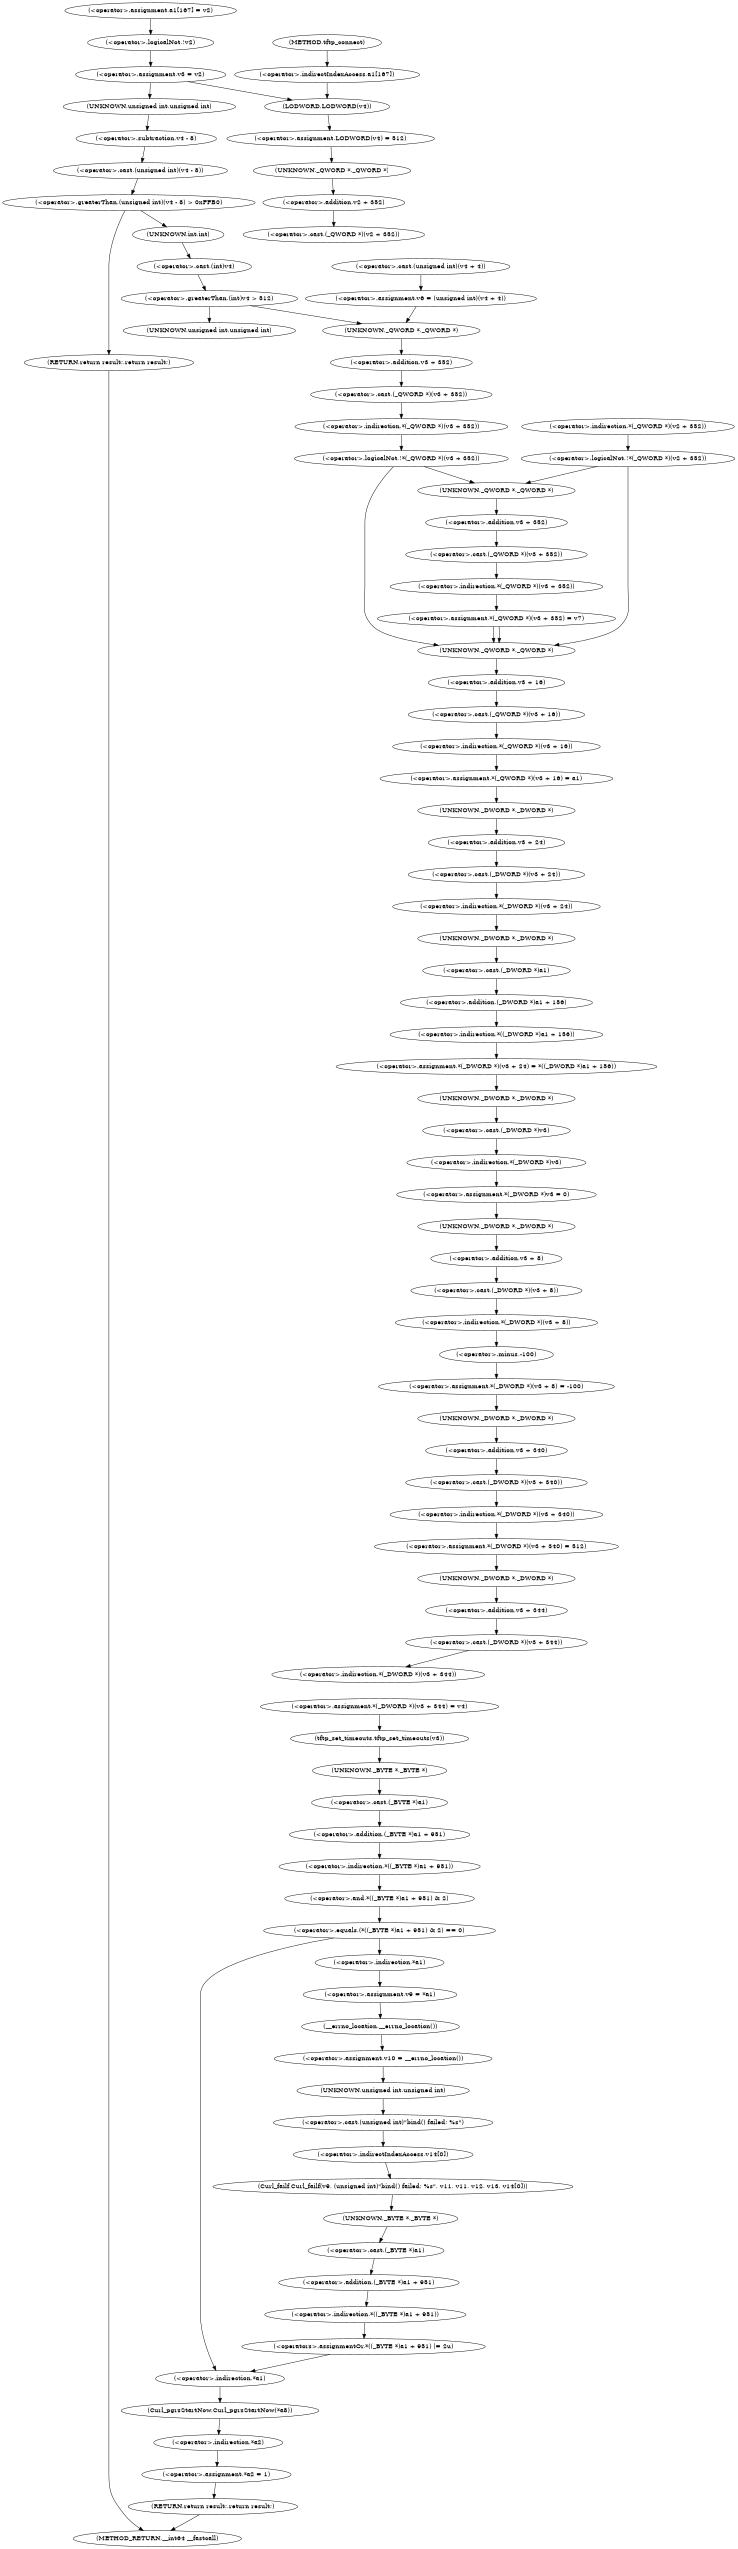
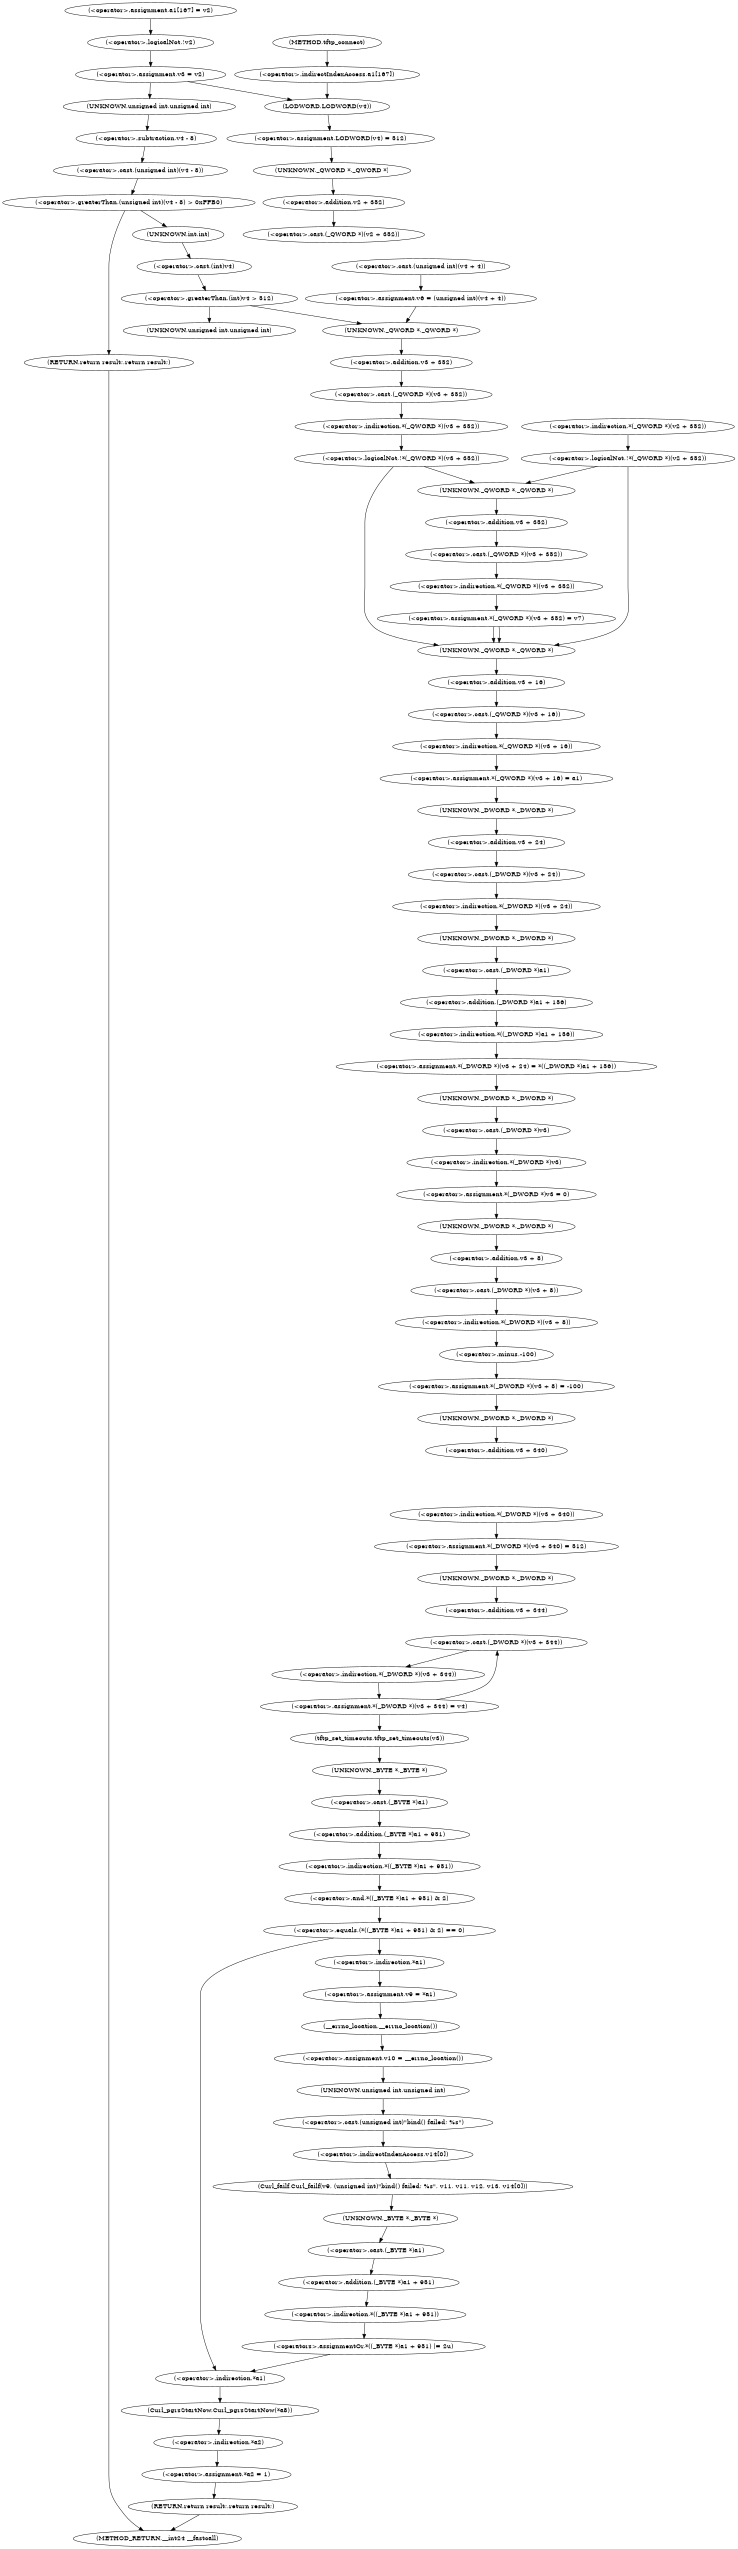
node "(<operator>.cast,(_DWORD *)(v3 + 340))": removed
edge "(<operator>.addition,v3 + 344)" -> "(<operator>.cast,(_DWORD *)(v3 + 344))": now "(<operator>.assignment,*(_DWORD *)(v3 + 344) = v4)" -> "(<operator>.cast,(_DWORD *)(v3 + 344))"
edge "(<operator>.indirection,*(_DWORD *)(v3 + 344))" -> "(<operator>.assignment,*(_DWORD *)(v3 + 344) = v4)": added
node "(METHOD_RETURN,__int64 __fastcall)": label "(METHOD_RETURN,__int64 __fastcall)" -> "(METHOD_RETURN,__int24 __fastcall)"
